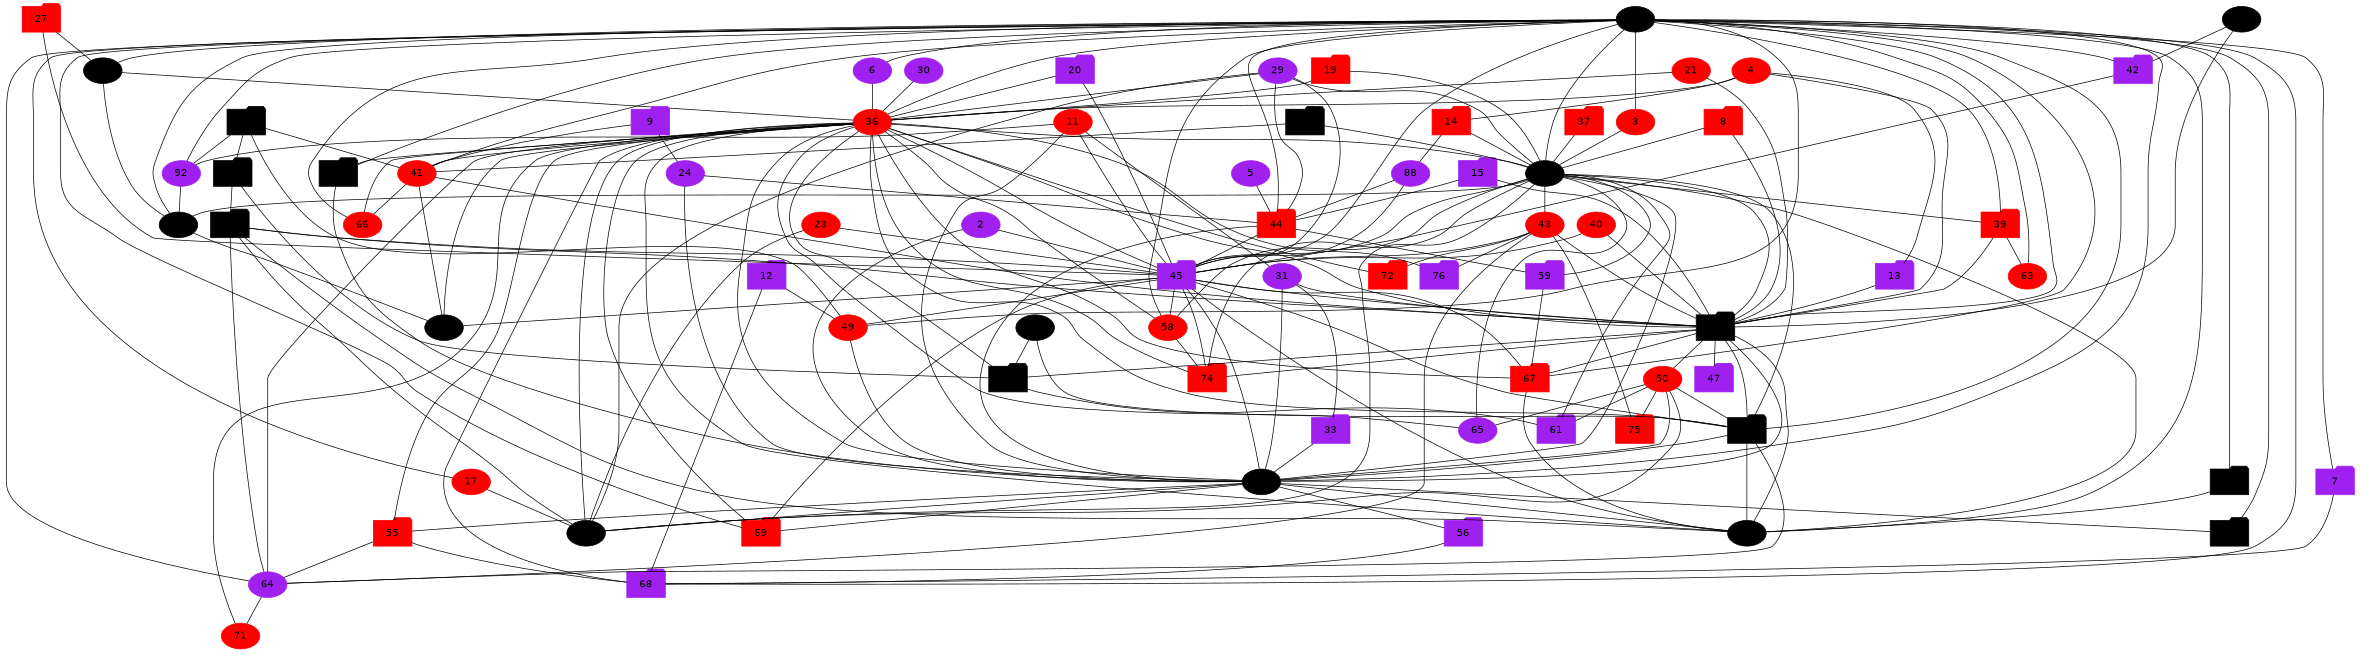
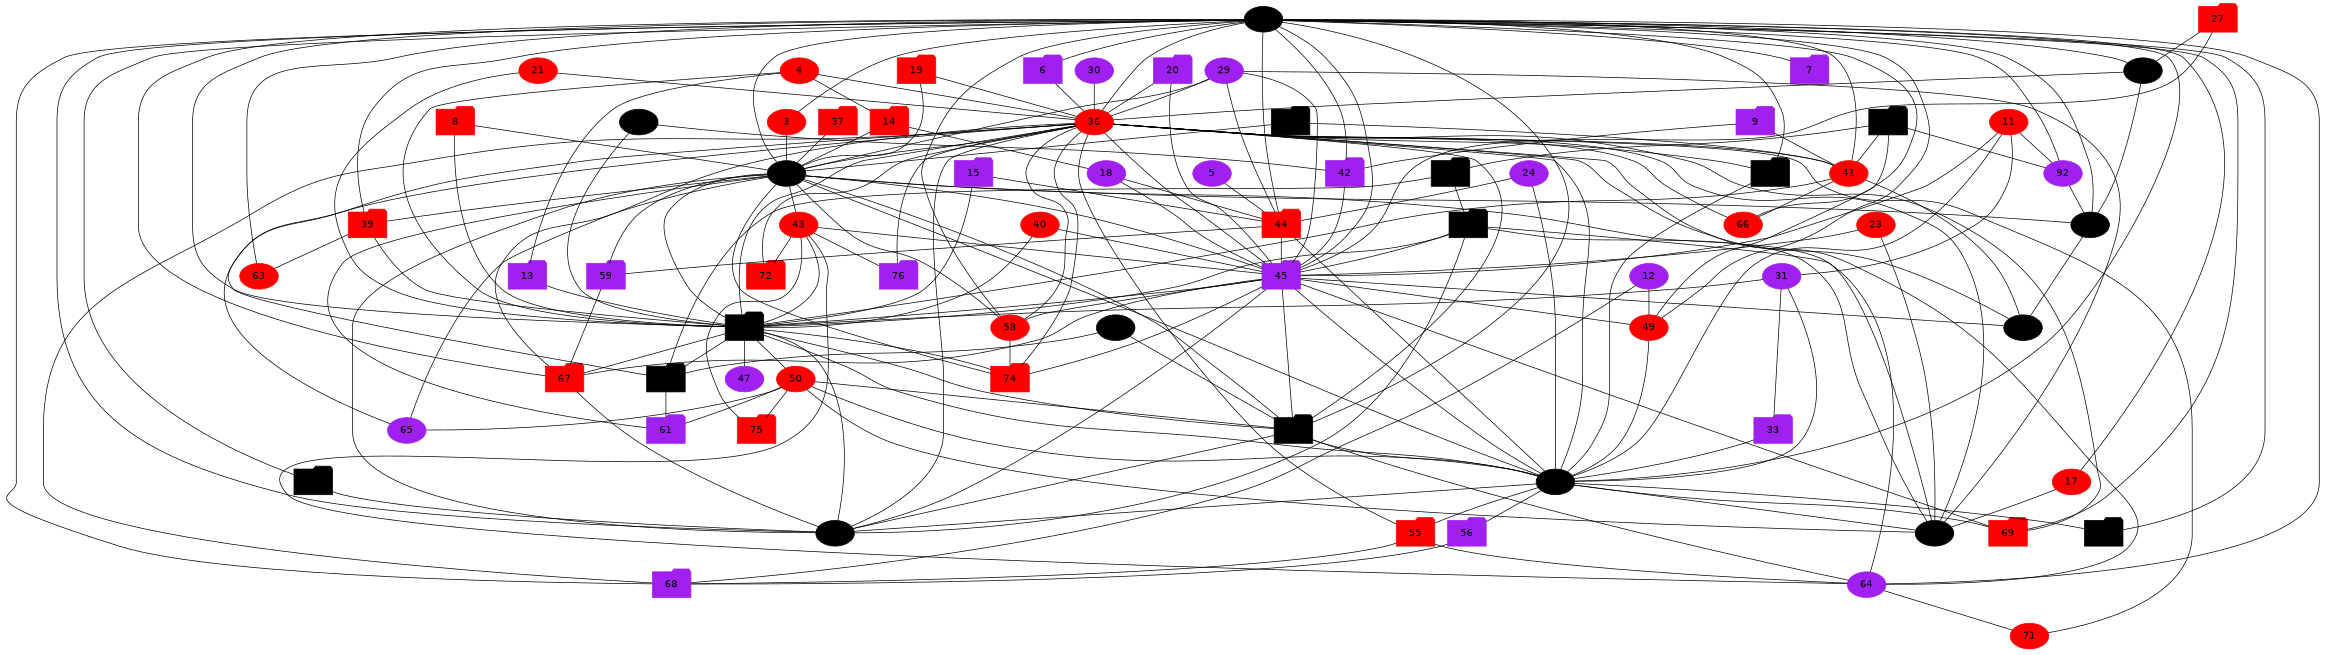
node "6": shape ellipse -> folder
edge "9" -- "24": now "9" -- "42"
node "88": label "88" -> "18"
node "2": removed
node "12": shape folder -> ellipse
node "47": shape folder -> ellipse
edge "7" -- "68": removed
